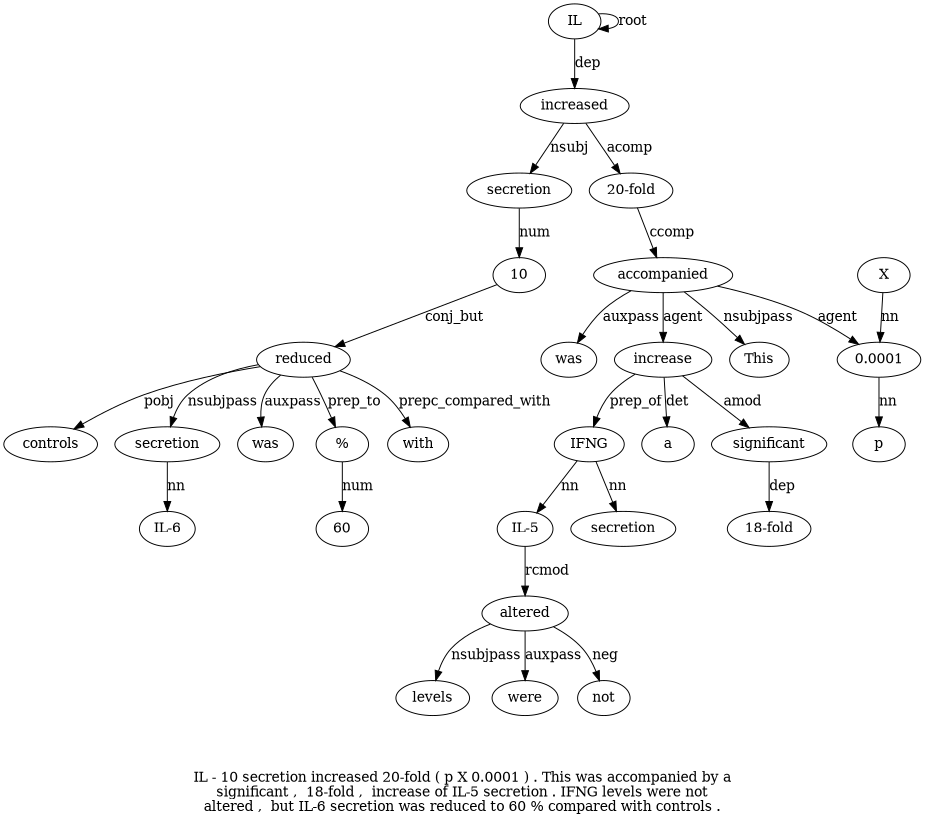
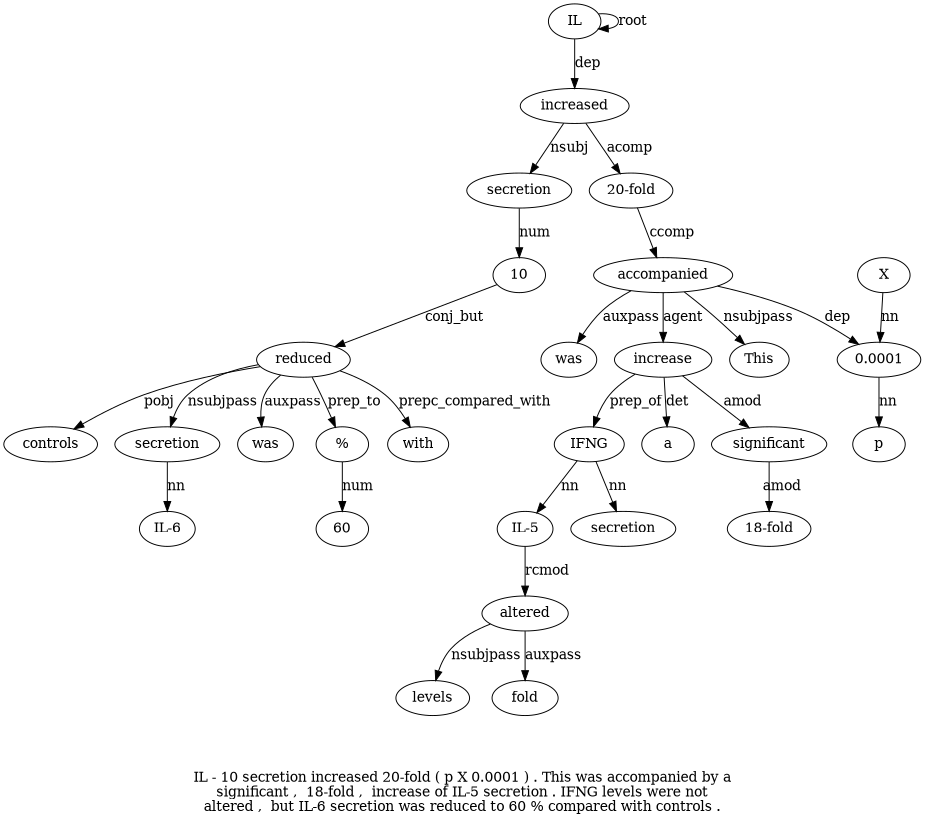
edge "accompanied" -> "0.0001": label "agent" -> "dep"
edge "significant" -> "18-fold": label "dep" -> "amod"
node "were": label "were" -> "fold"
node "not": removed
